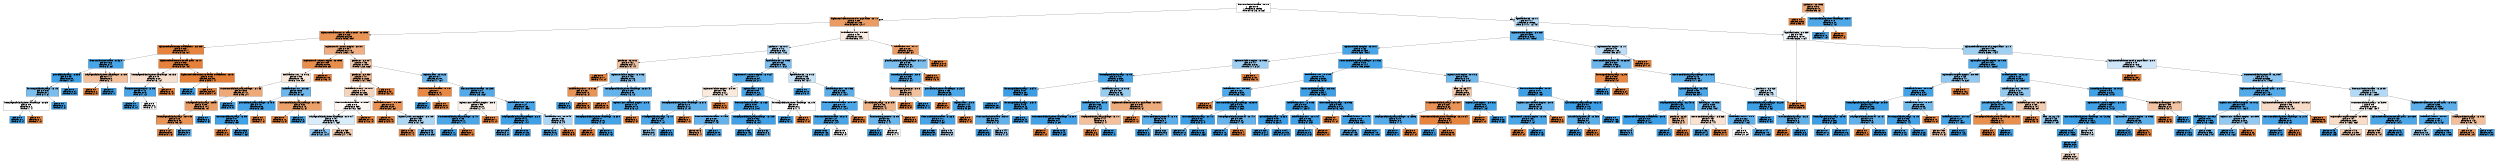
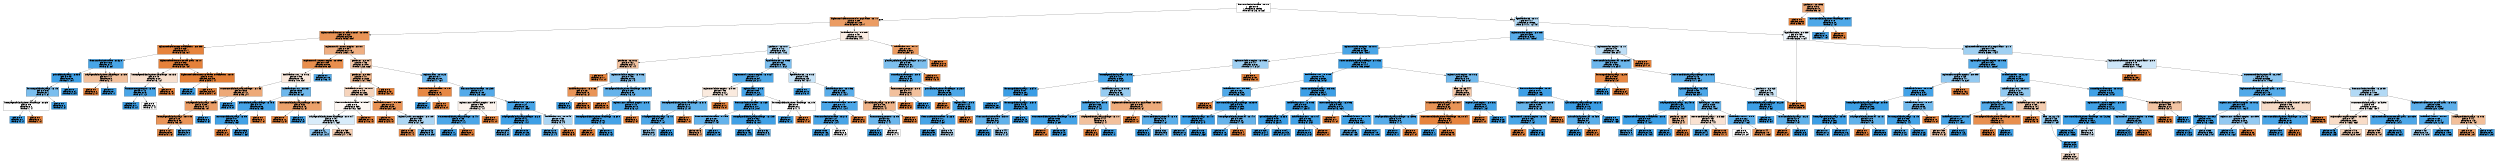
node "gini = 0.0 samples = 705 value = [705, 0]": fillcolor #e58139ff -> #399de5de
node "gini = 0.0 samples = 18 value = [18, 0]": label "gini = 0.0 samples = 18 value = [18, 0]" -> "gini = 0.0 type = 18 value = [18, 0]"
node "gini = 0.015 samples = 403 value = [3, 400]": added
node "gini = 0.144 samples = 179 value = [14, 165]": fillcolor #399de5e9 -> #e58139d8
edge "gini = 0.494 samples = 9 value = [4, 5]" -> "gini = 0.069 samples = 28 value = [1, 27]": now "date <= 222.143 gini = 0.423 samples = 56 value = [17, 39]" -> "gini = 0.069 samples = 28 value = [1, 27]"
